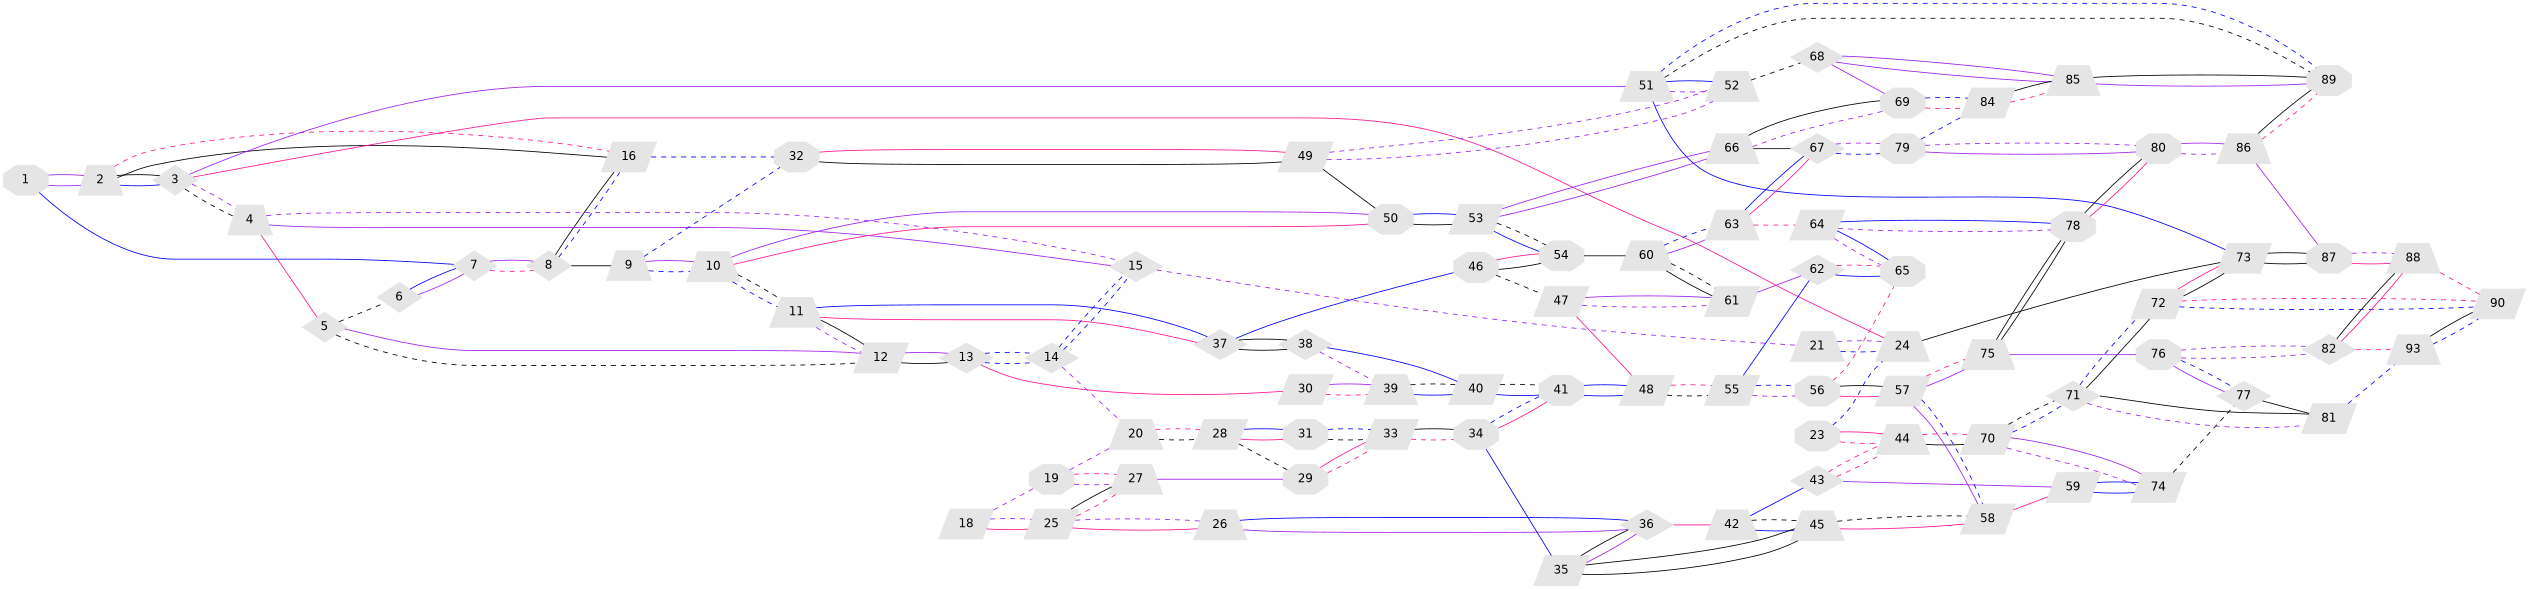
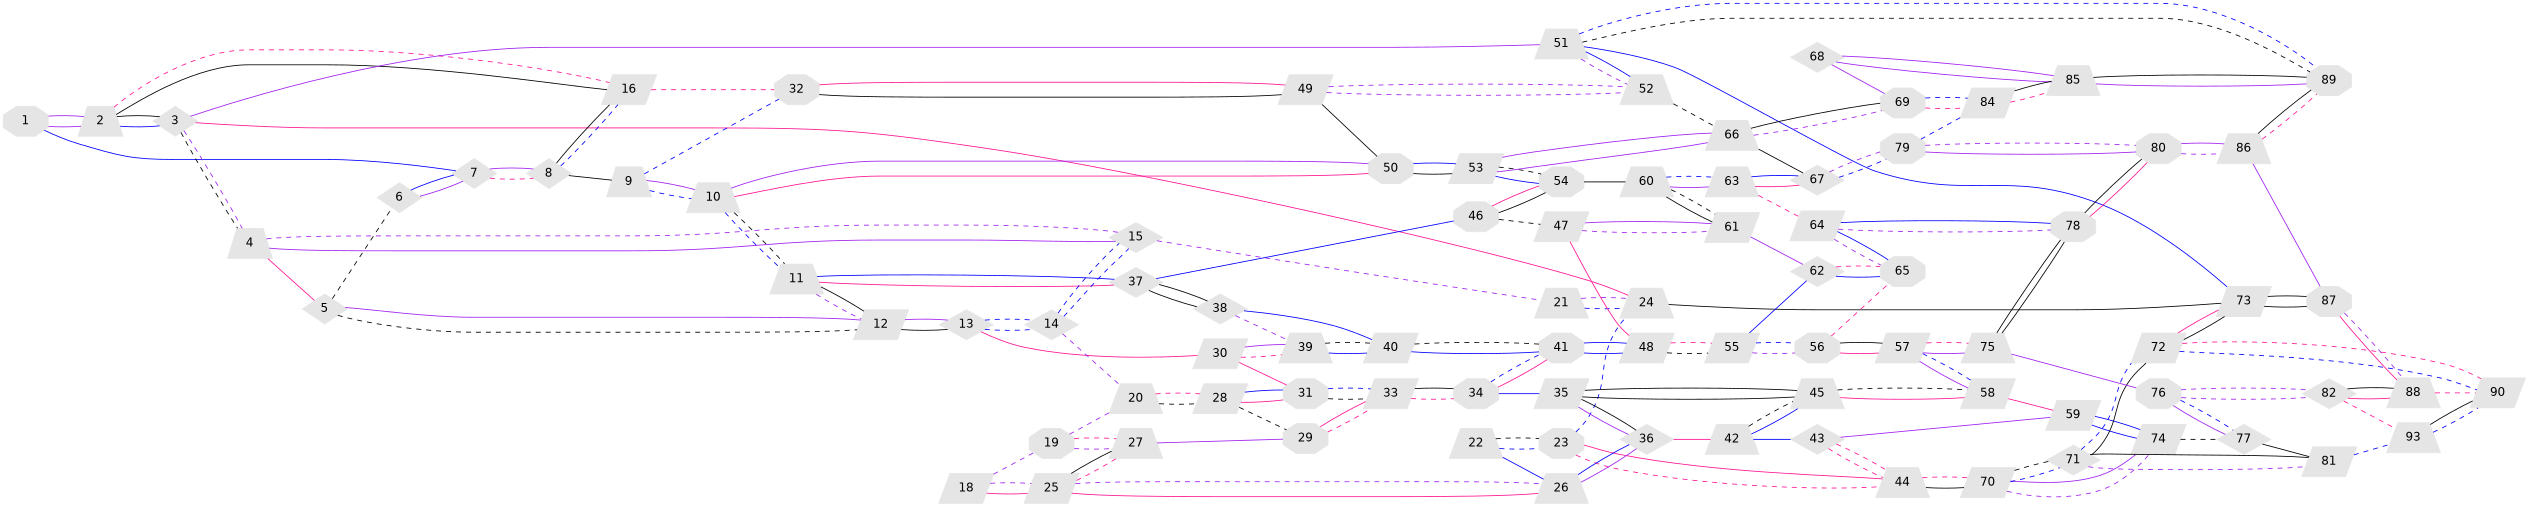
edge "68" -- "52": now "66" -- "52"
edge "16" -- "32": color blue -> deeppink
edge "30" -- "31": added
node "22": added
